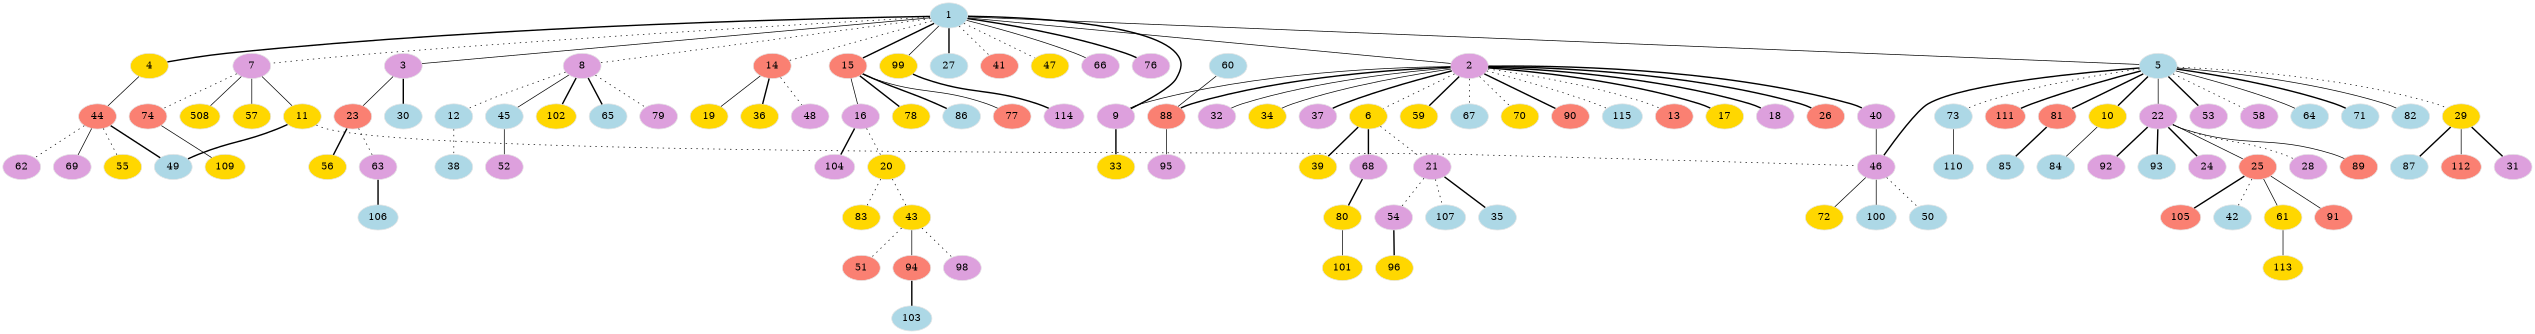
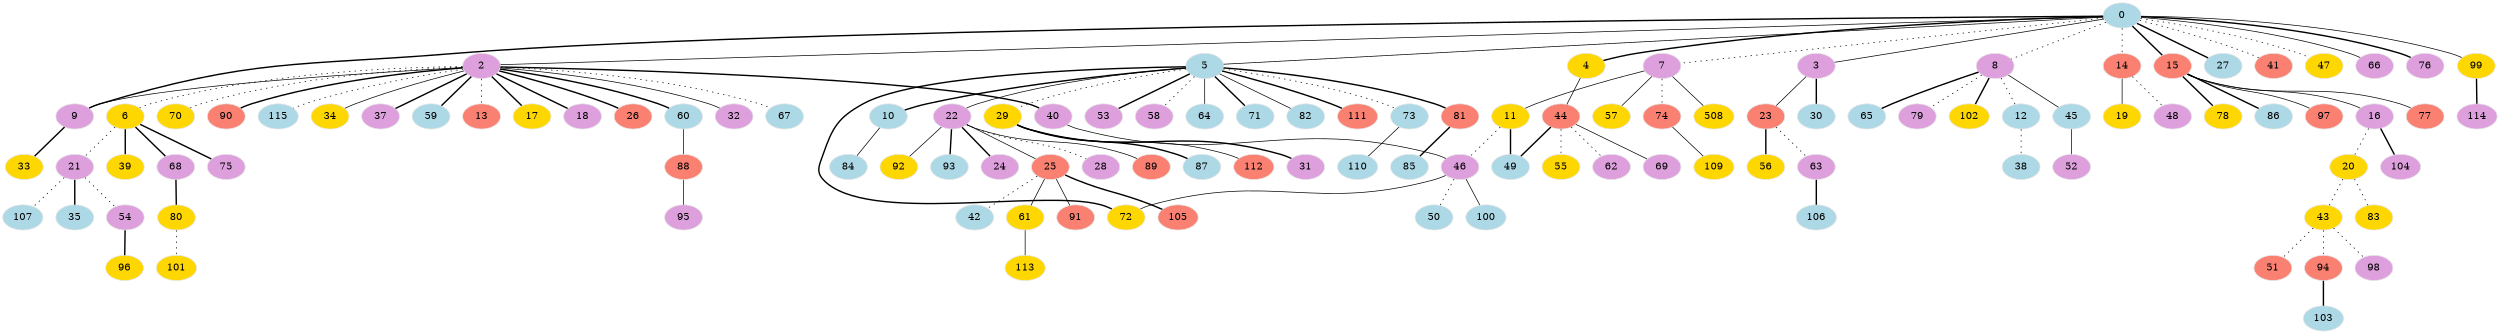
node "1": label "1" -> "0"
edge "2" -- "88": now "2" -- "60"
edge "5" -- "46": now "5" -- "72"
node "36": removed
node "59": fillcolor gold -> lightblue
node "10": fillcolor gold -> lightblue
node "97": added
edge "22" -- "92": style bold -> solid
node "75": added
node "92": fillcolor plum -> gold
edge "43" -- "94": style solid -> dotted
edge "80" -- "101": style solid -> dotted
